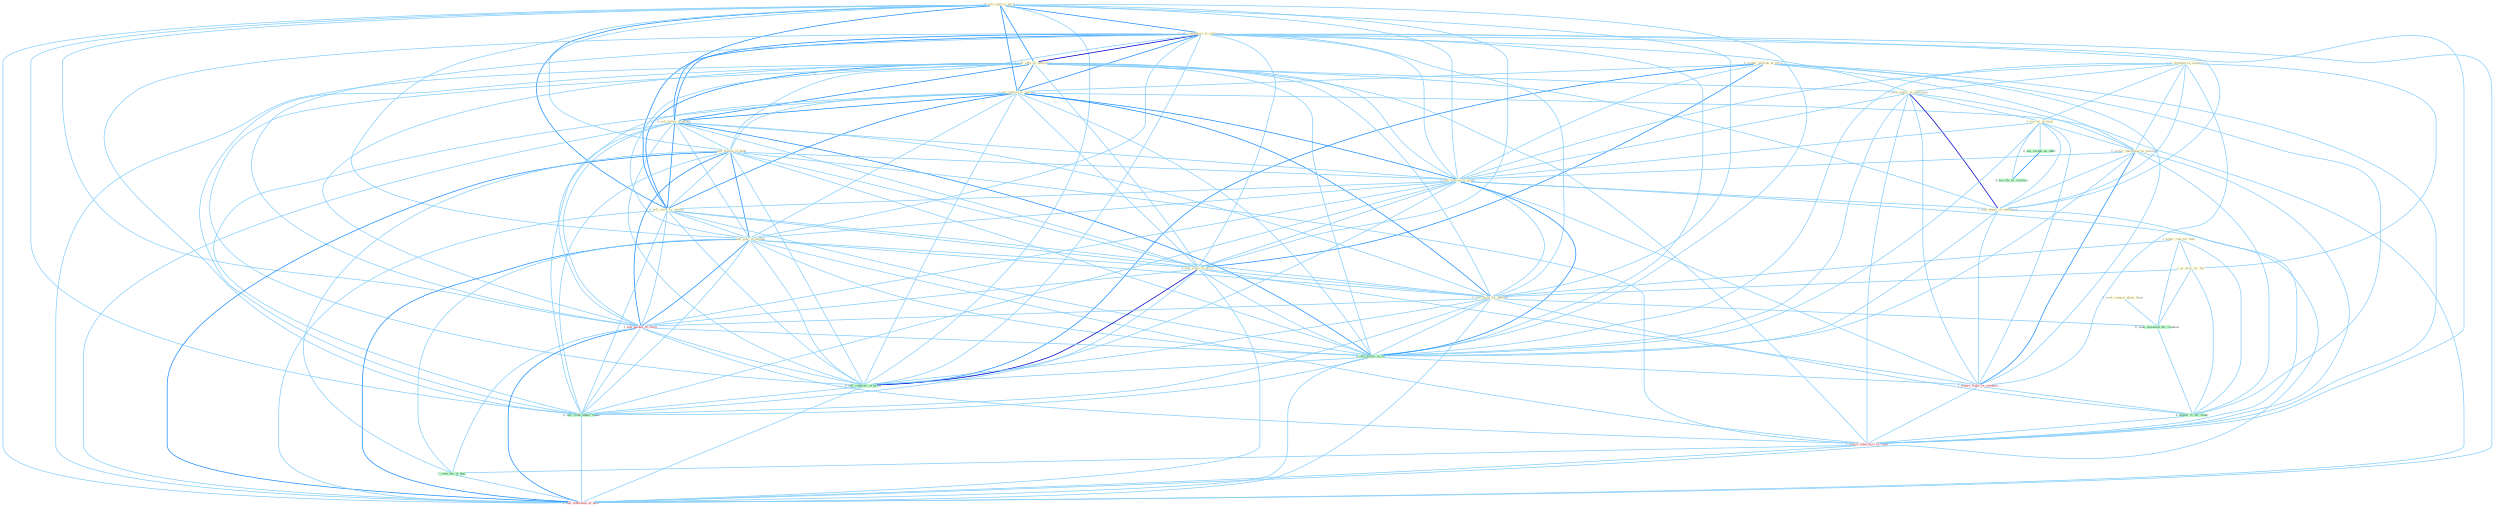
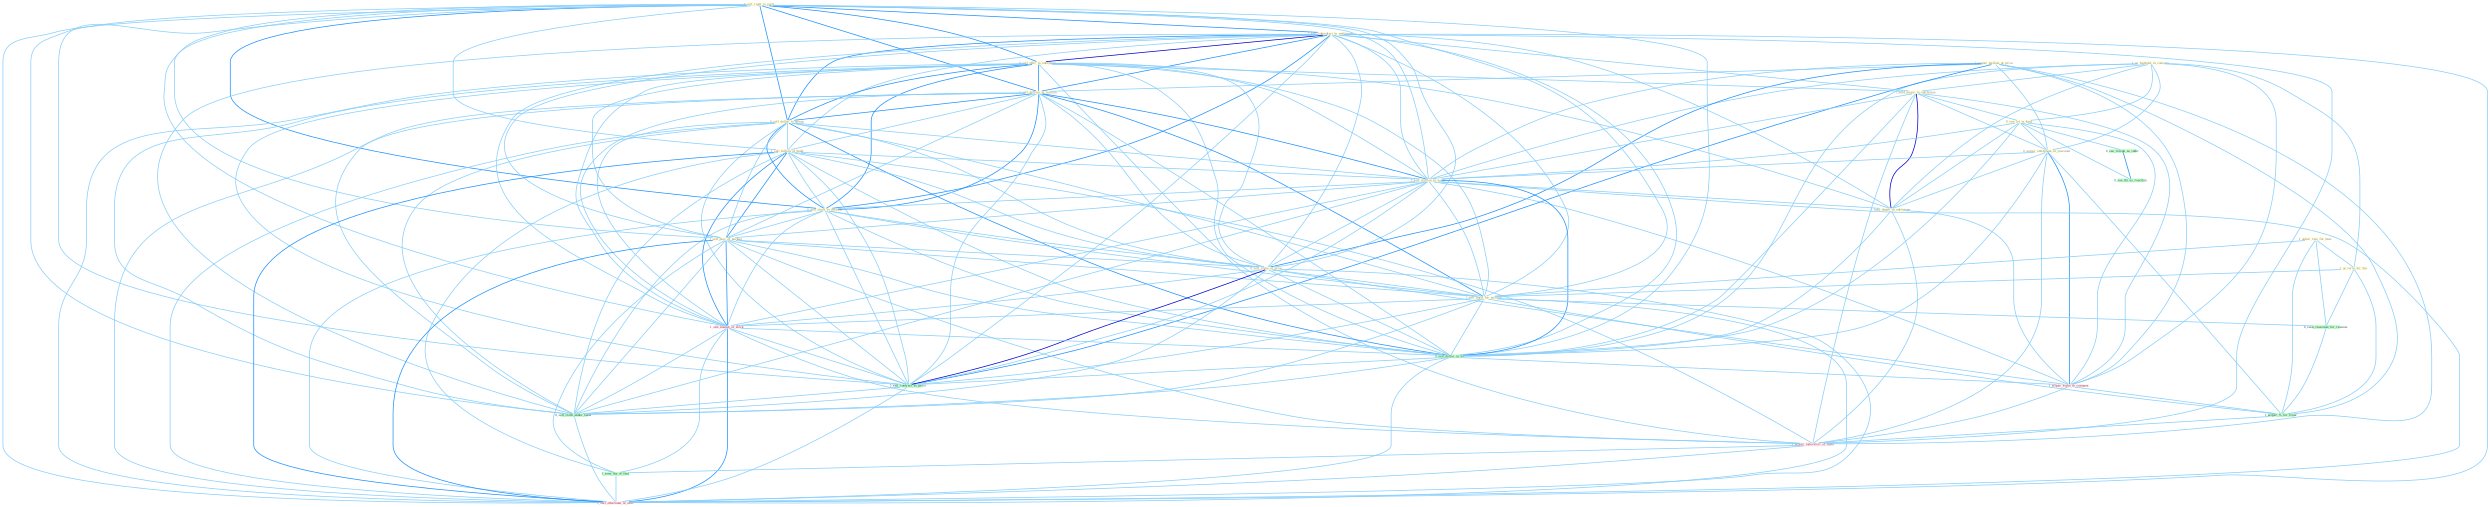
node "0_seek_counsel_about_them": removed
node "0_sell_cloth_under_stake": label "0_sell_cloth_under_stake" -> "0_sell_cloth_under_label"
